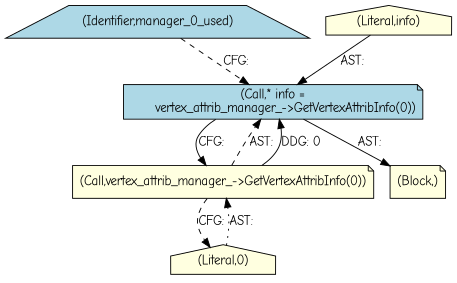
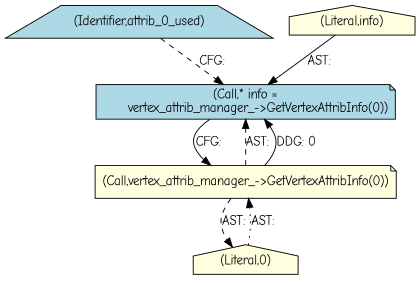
node "(Identifier,manager_0_used)": label "(Identifier,manager_0_used)" -> "(Identifier,attrib_0_used)"
node "(Block,)": removed
edge "(Call,vertex_attrib_manager_->GetVertexAttribInfo(0))" -> "(Literal,0)": label "CFG: " -> "AST: "
